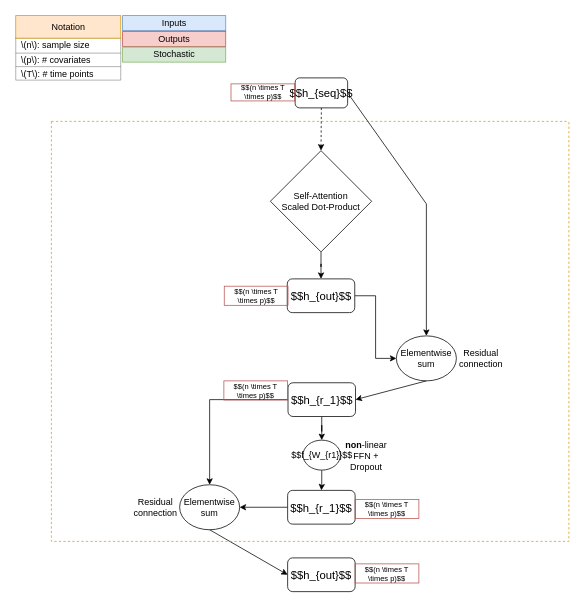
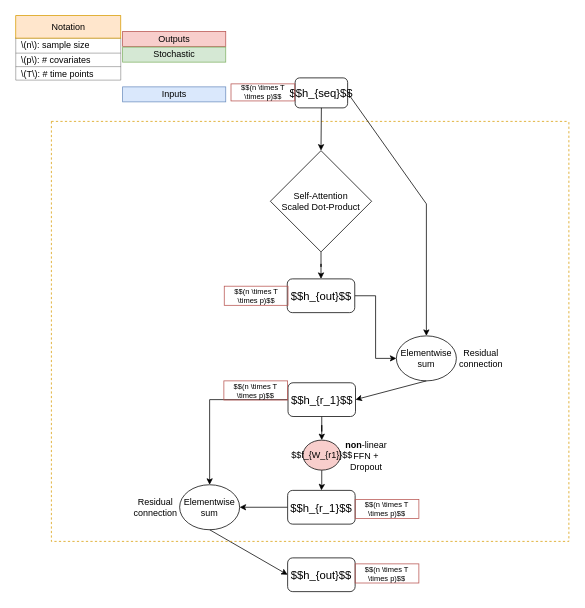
node "Inputs": moved (174, 23) -> (174, 94)
edge "$$h_{seq}$$" -> "Self-Attention Scaled Dot-Product": style dashed -> solid
node "$$f_{W_{r1}}$$": fillcolor #ffffff -> #f8cecc
